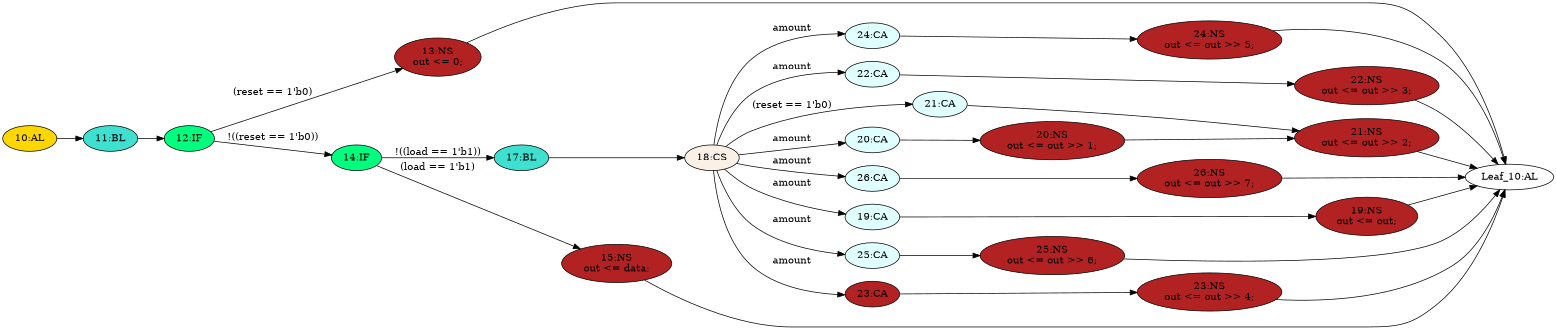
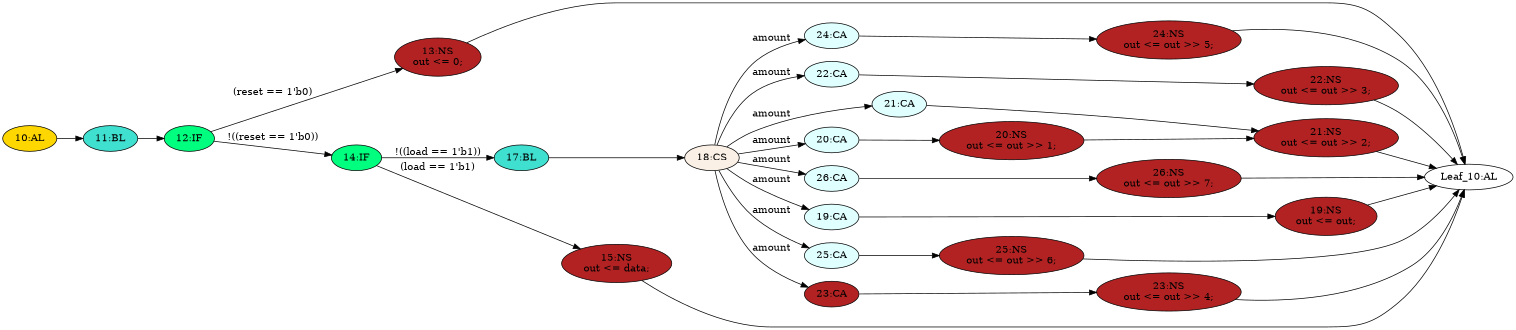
edge "18:CS" -> "21:CA": label "(reset == 1'b0)" -> "amount"
